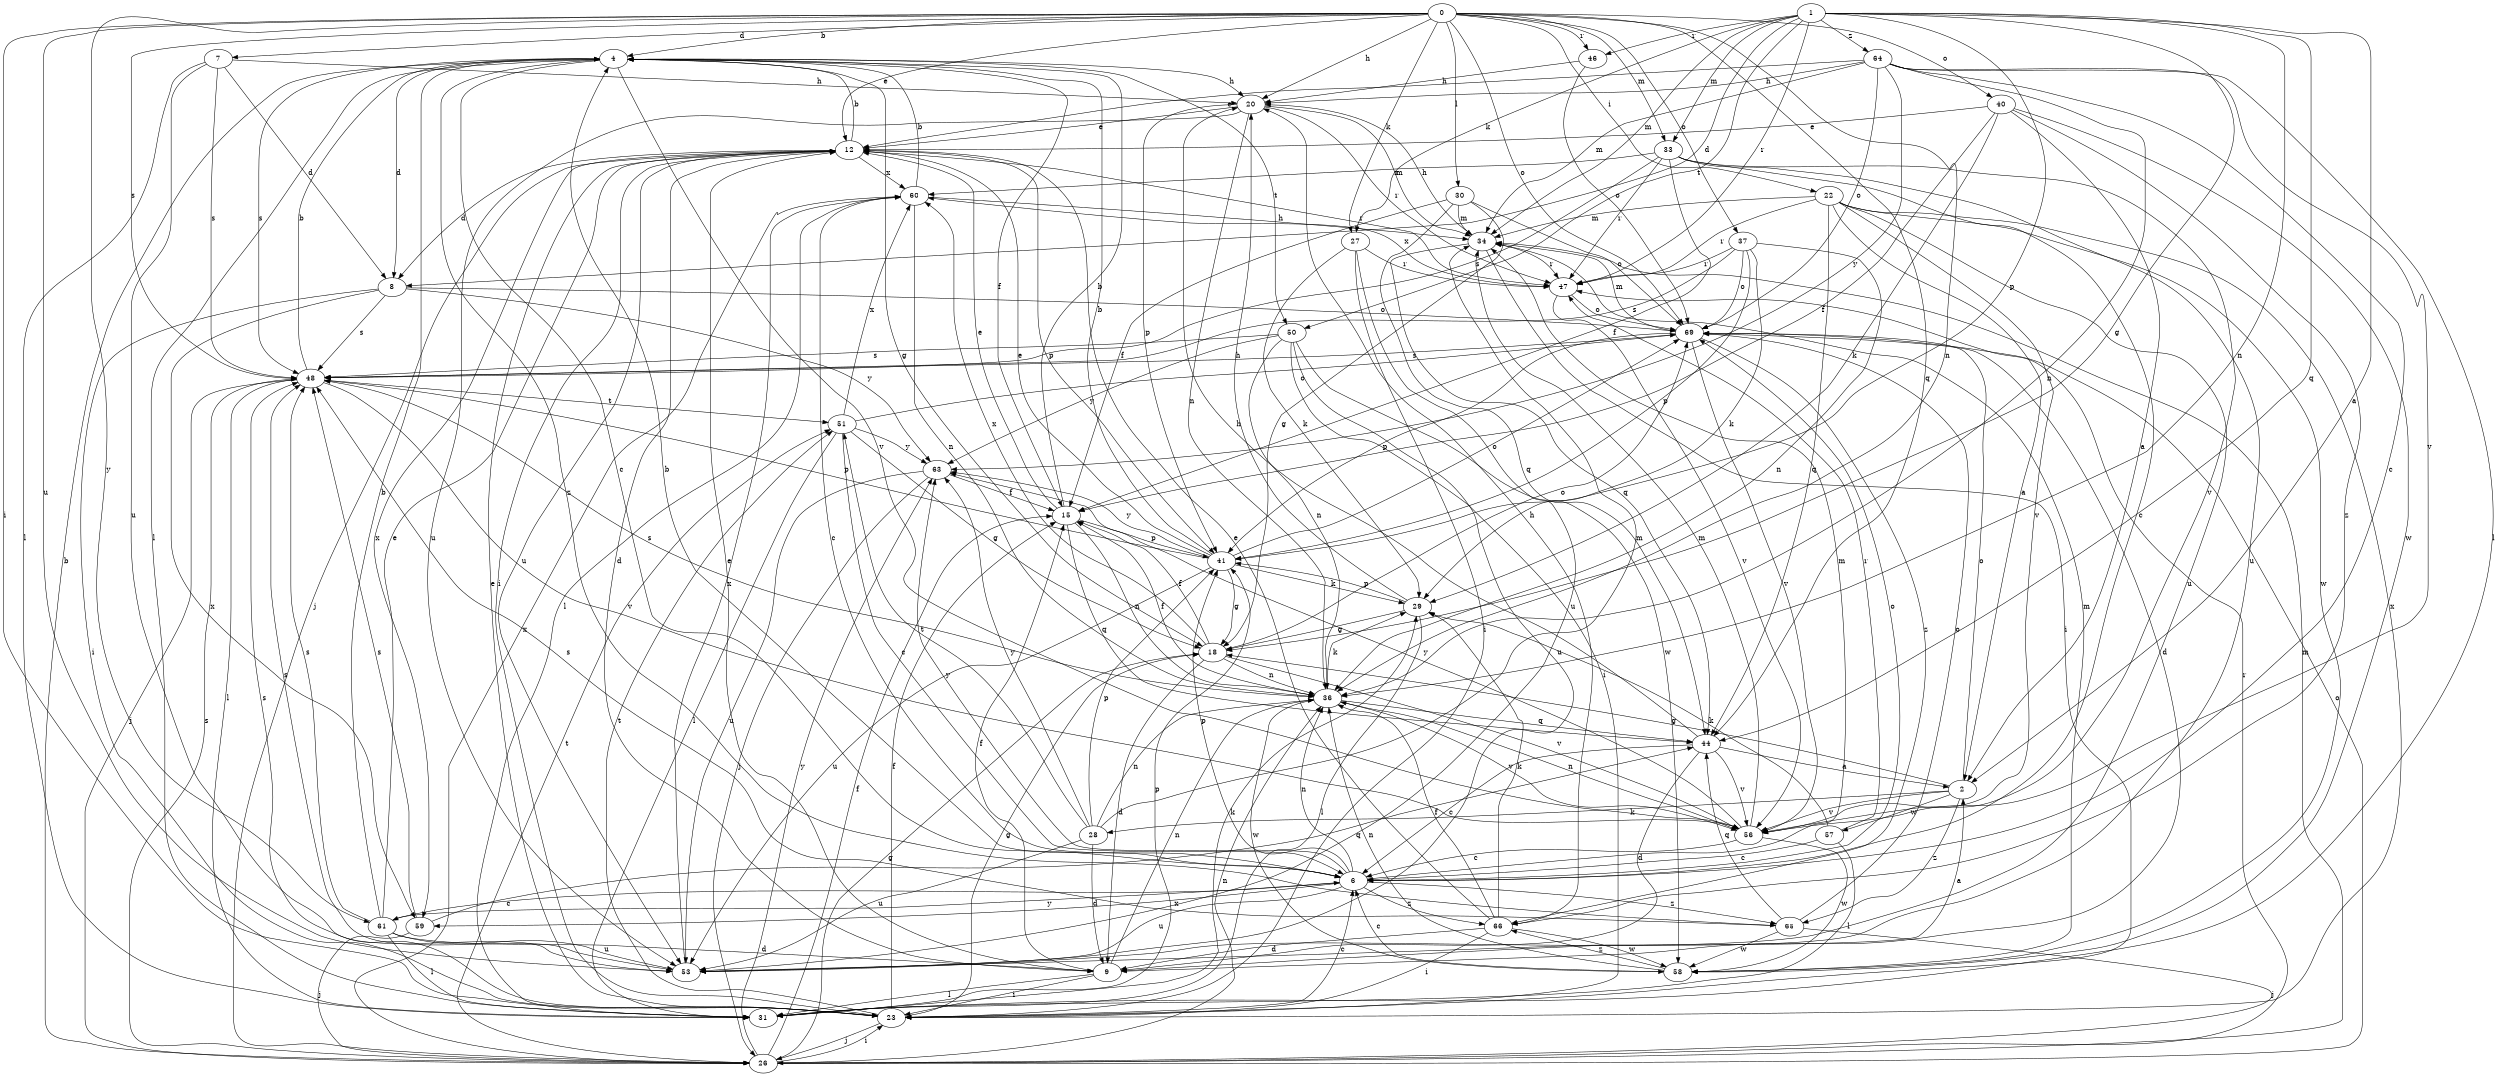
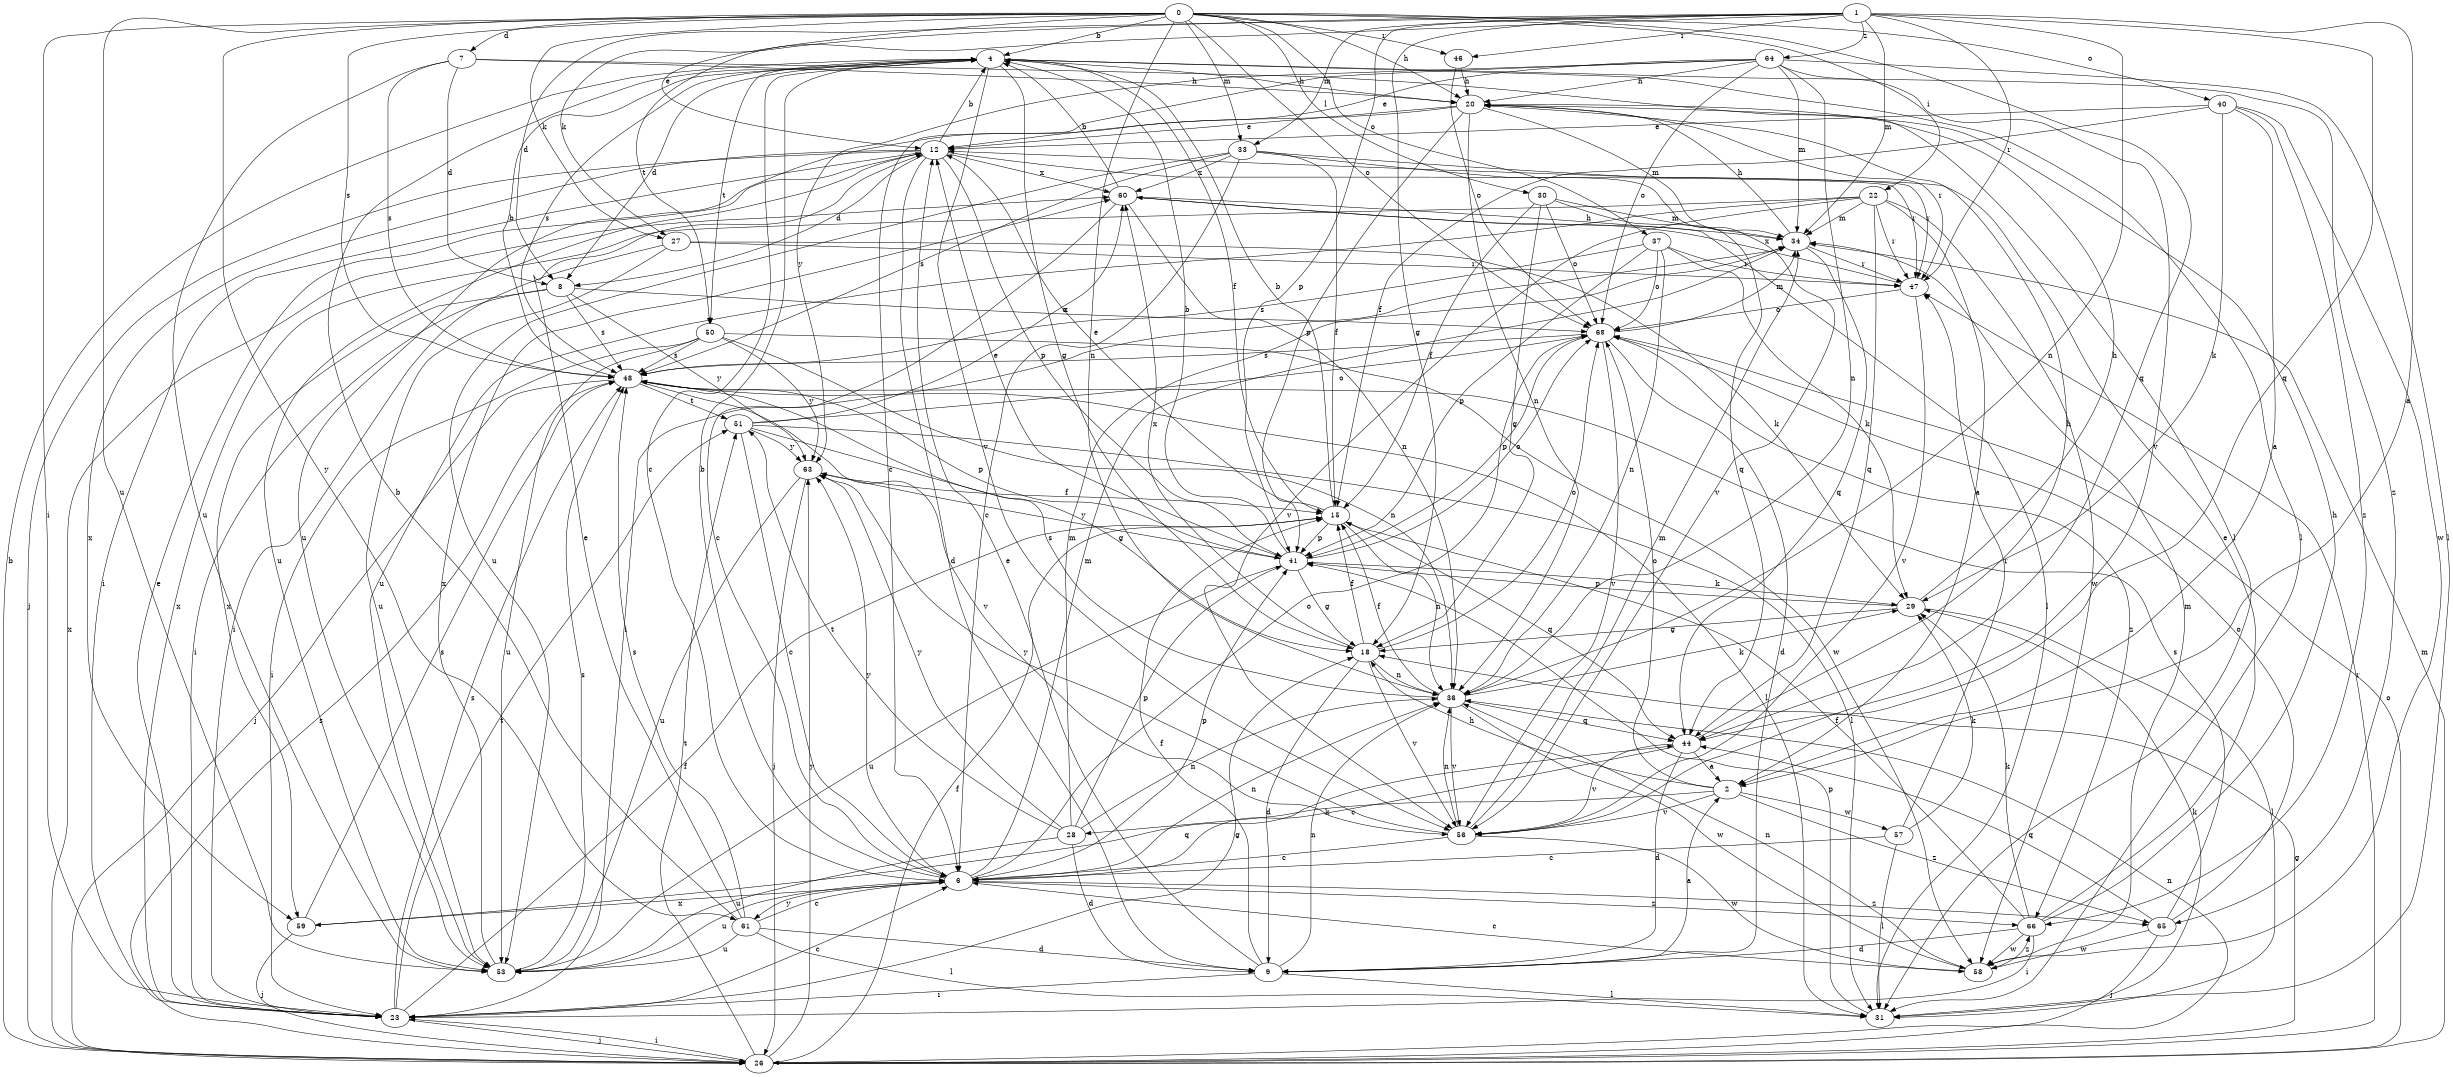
edge "41" -> "48": reversed
edge "2" -> "18": label "g" -> "h"
edge "66" -> "36": now "66" -> "15"
